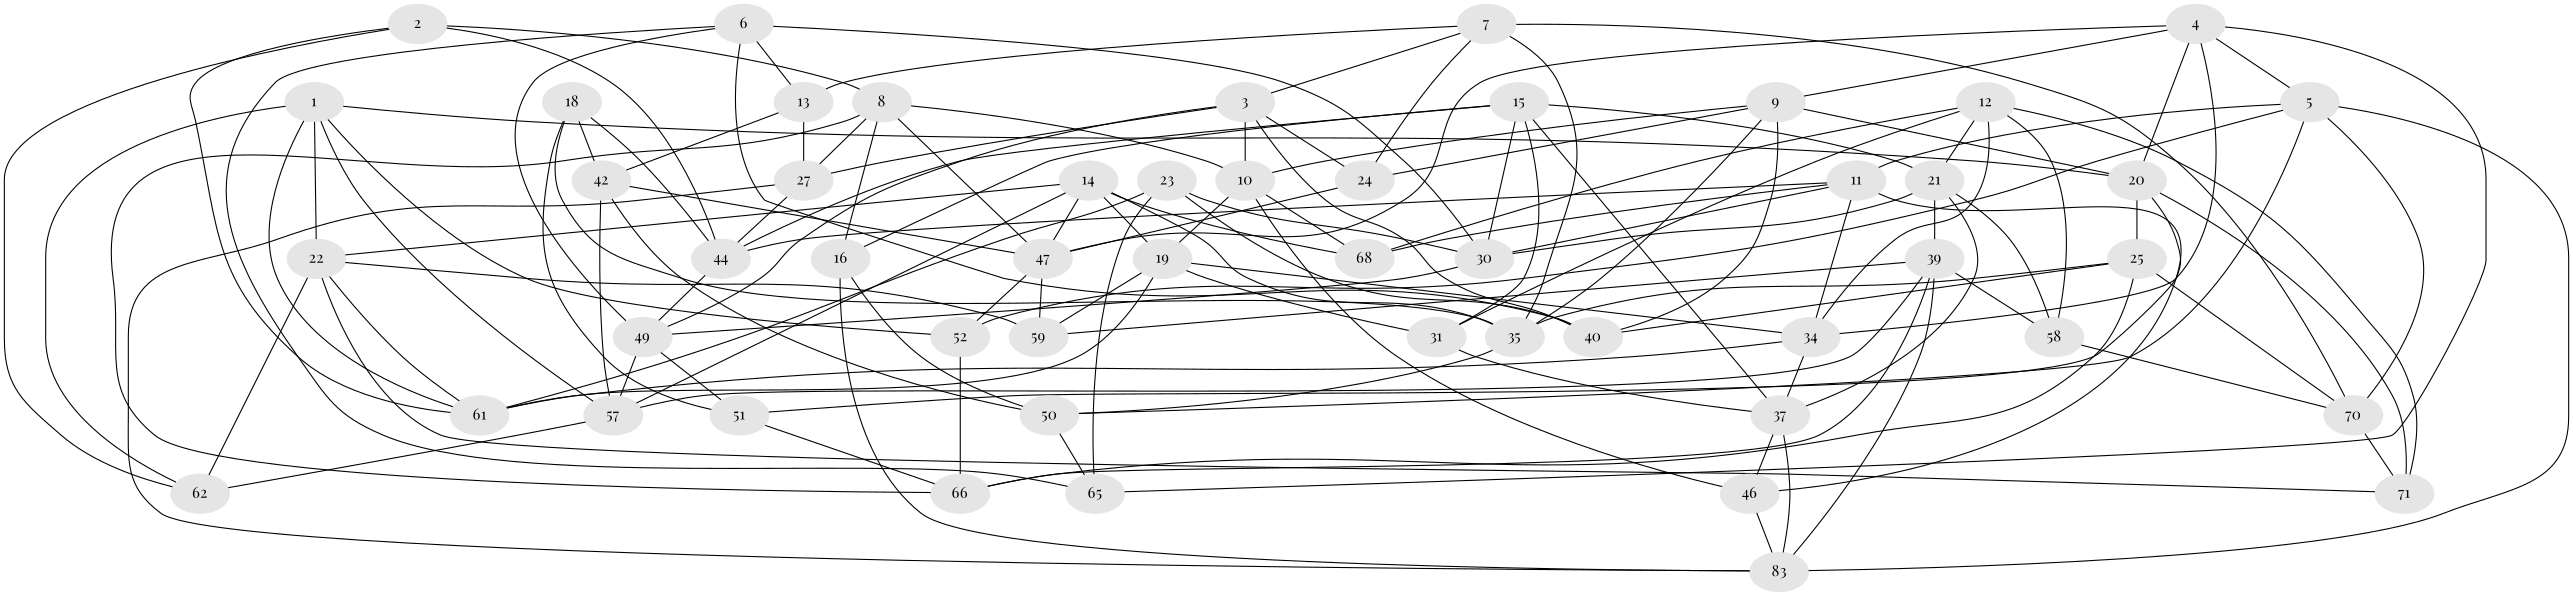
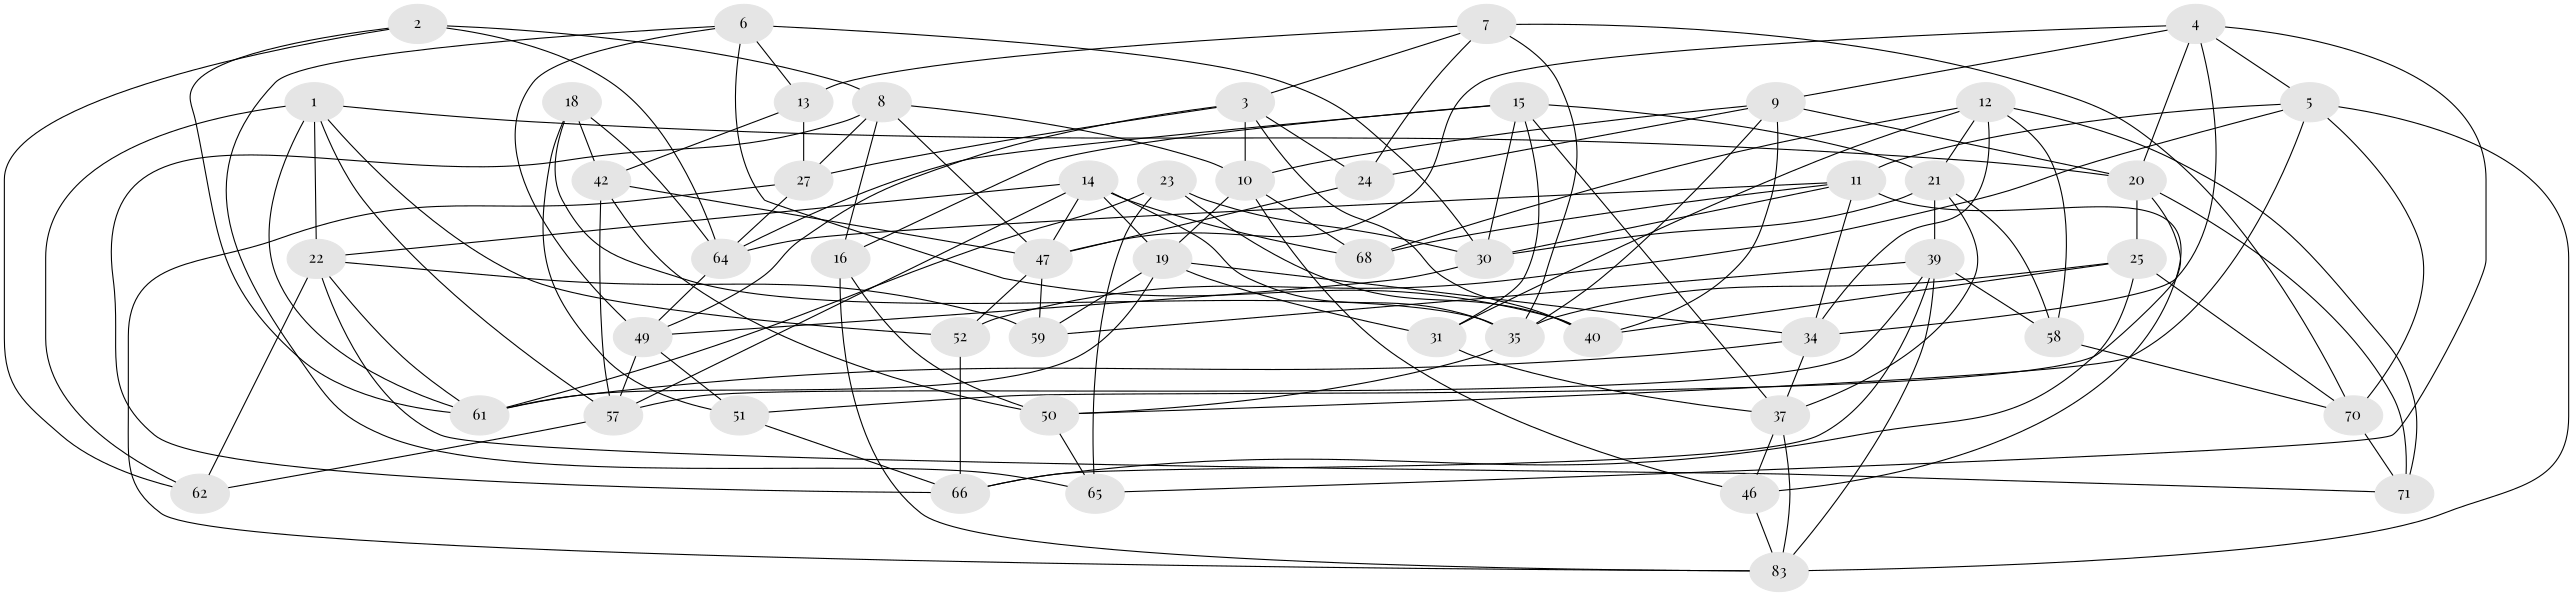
node "44": label "44" -> "64"
